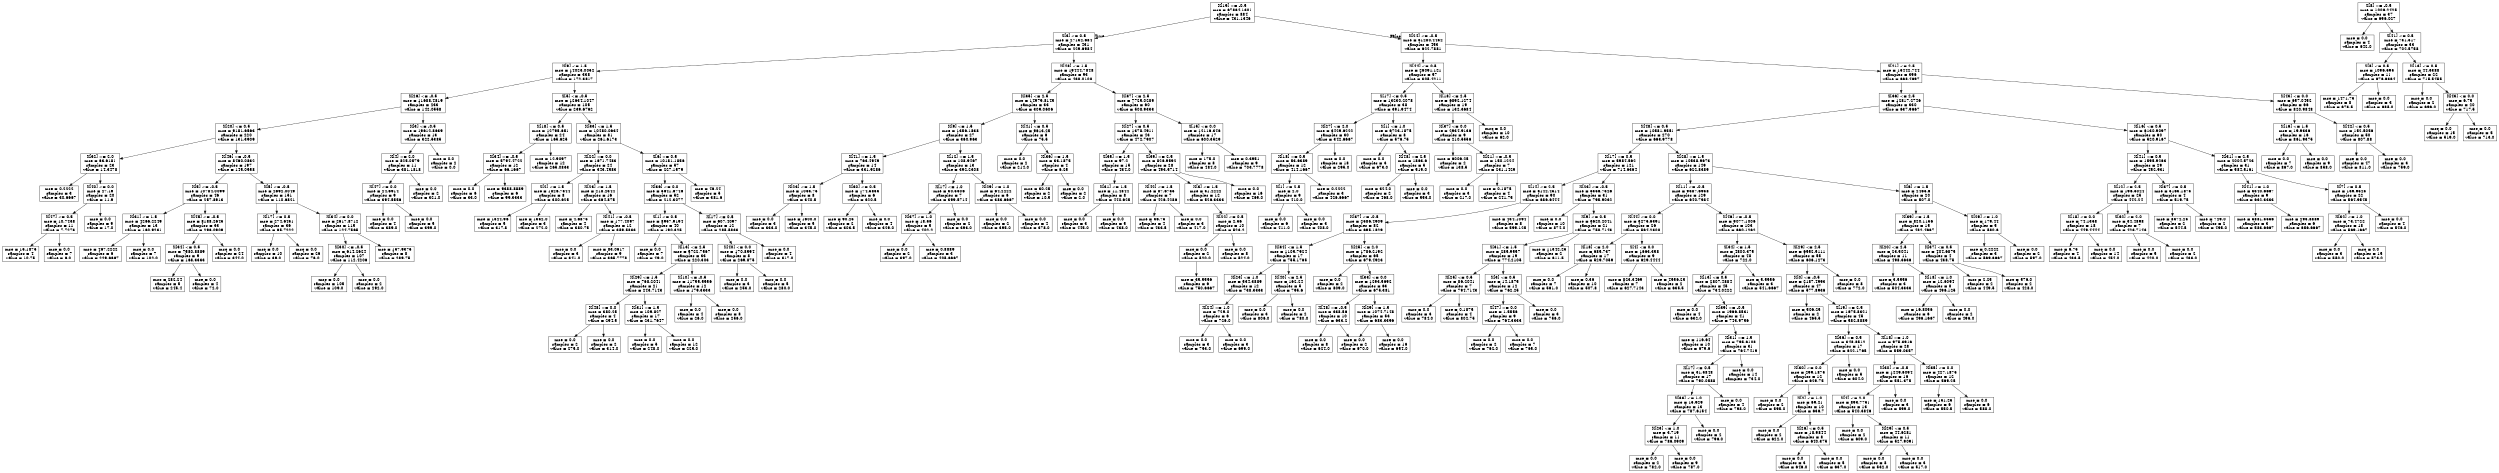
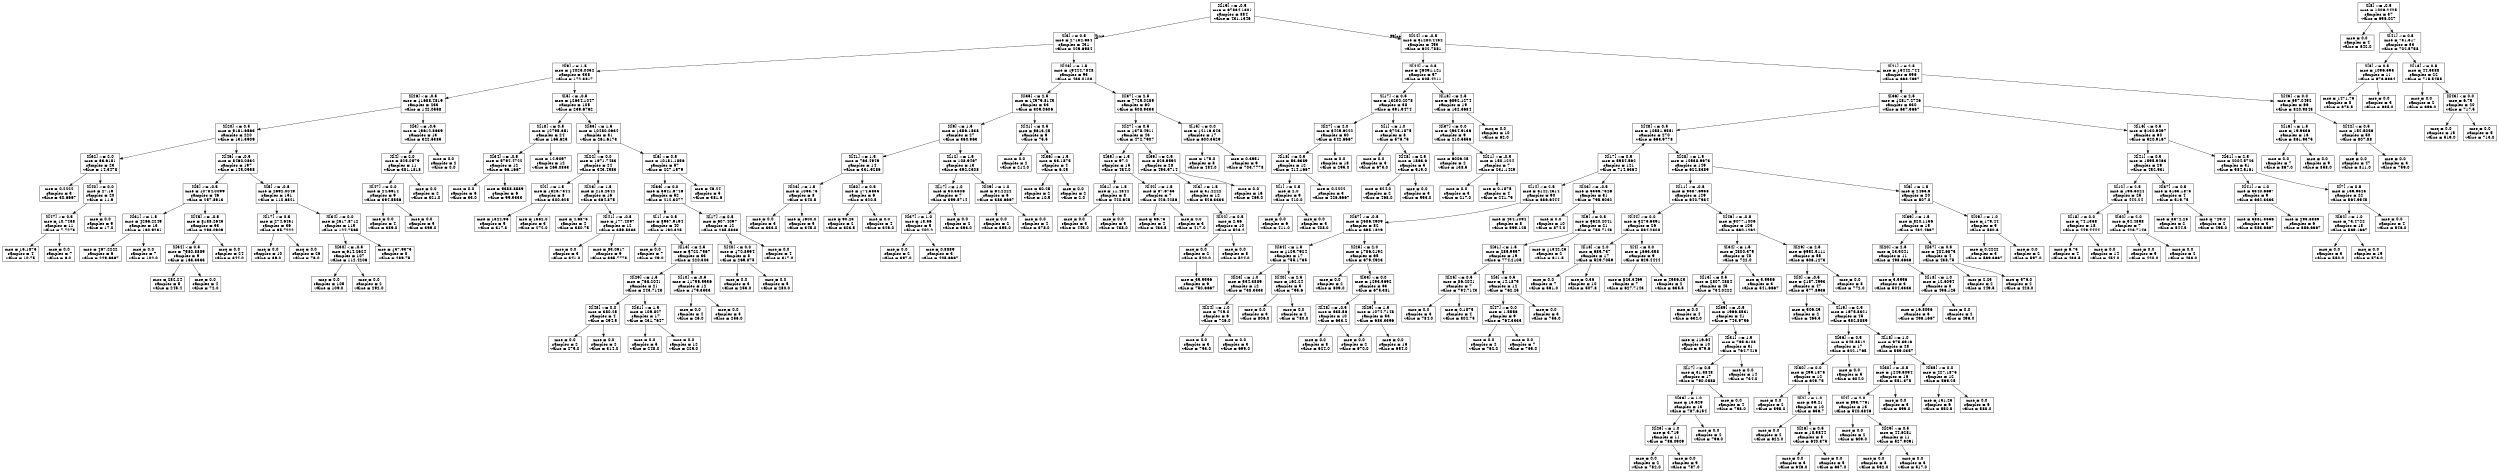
edge "X[48] <= 0.5 mse = 10581.9551 samples = 270 value = 663.9778" -> "X[17] <= 0.5 mse = 5984.562 samples = 121 value = 714.6364": reversed
edge "X[35] <= 1.5 mse = 97.2 samples = 15 value = 434.0" -> "X[42] <= 1.5 mse = 87.6735 samples = 7 value = 426.4286": added
node "mse = 0.0 samples = 14 samples = 734.0": label "mse = 0.0 samples = 14 samples = 734.0" -> "mse = 0.0 samples = 14 value = 734.0"
